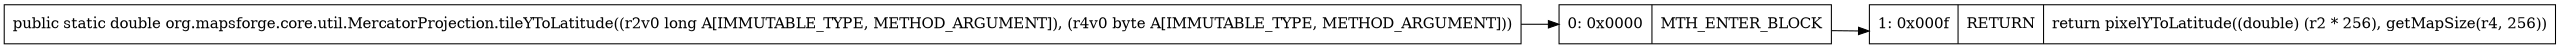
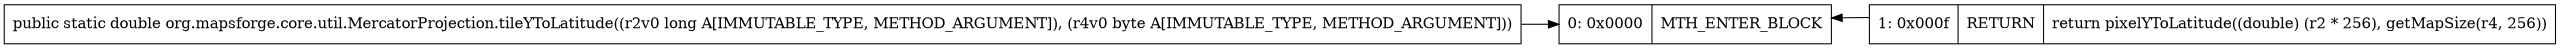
edge "0: 0x0000" -> "1: 0x000f": reversed
